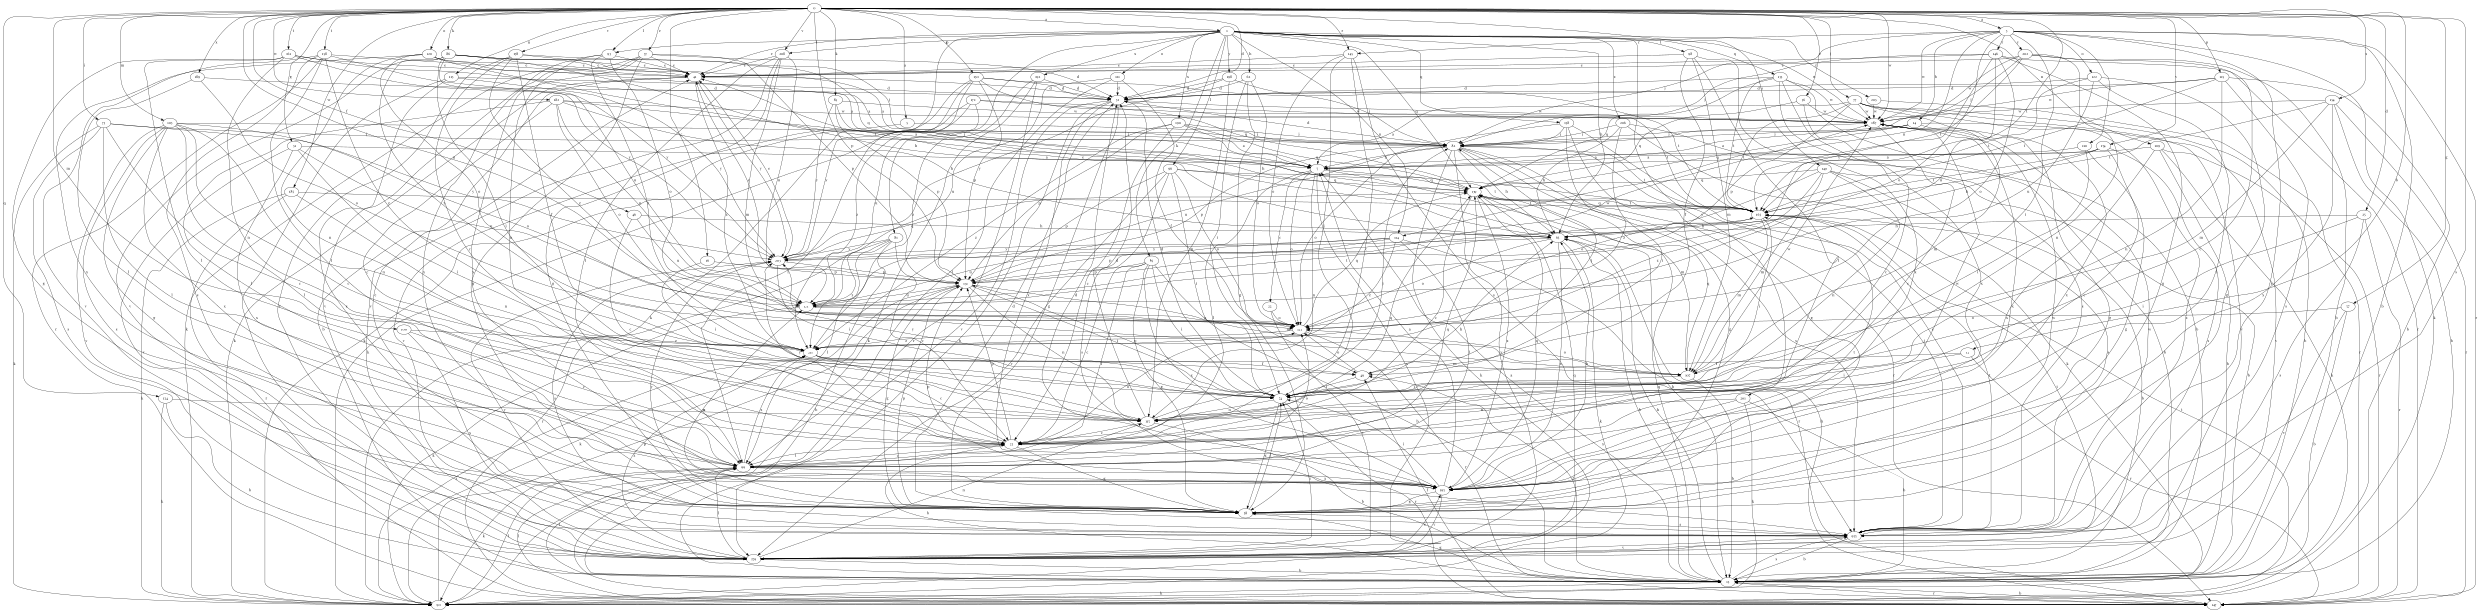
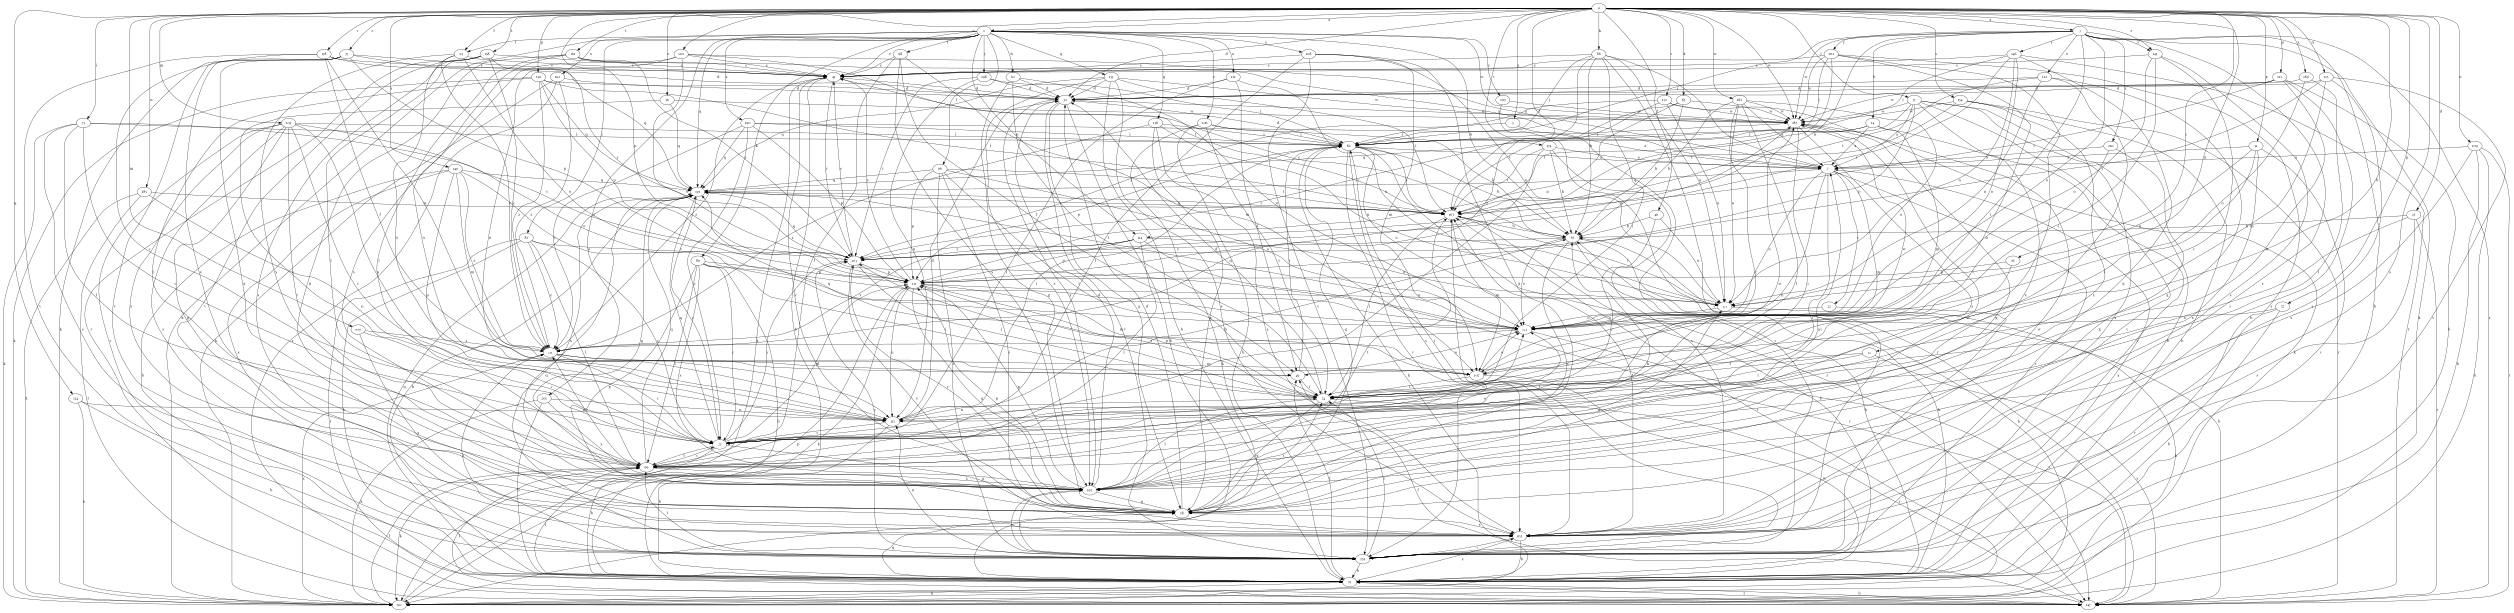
edge "0" -> "208": now "0" -> "172"
edge "154" -> "107": now "113" -> "107"
